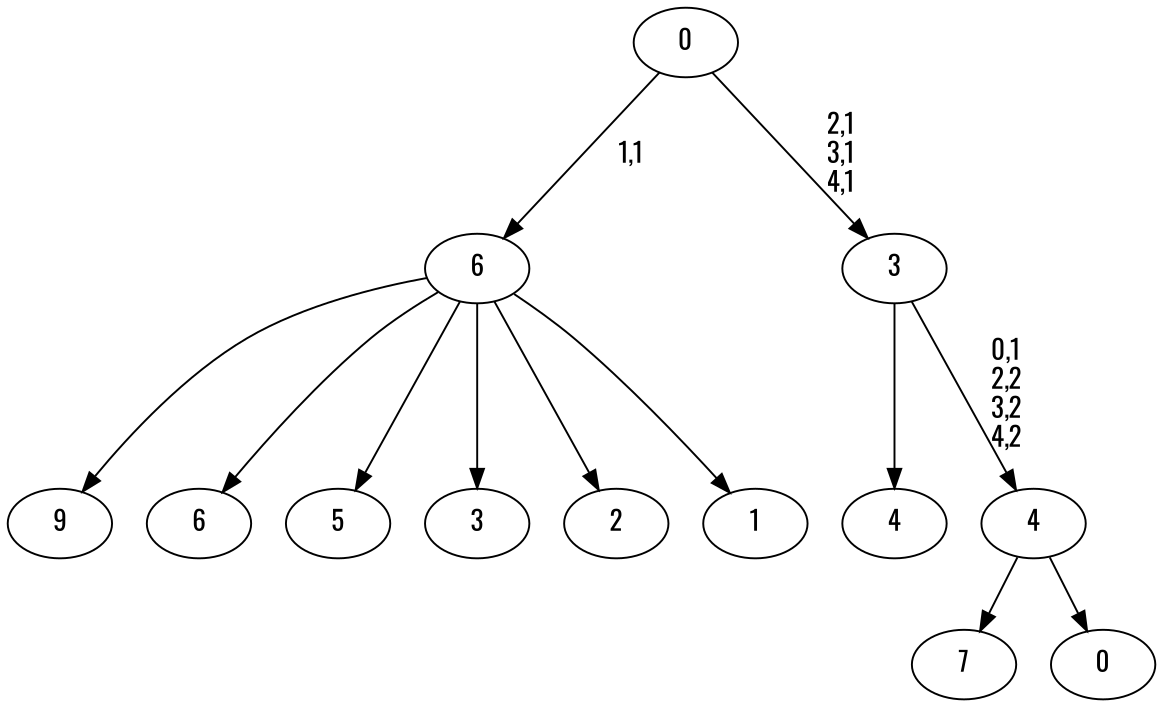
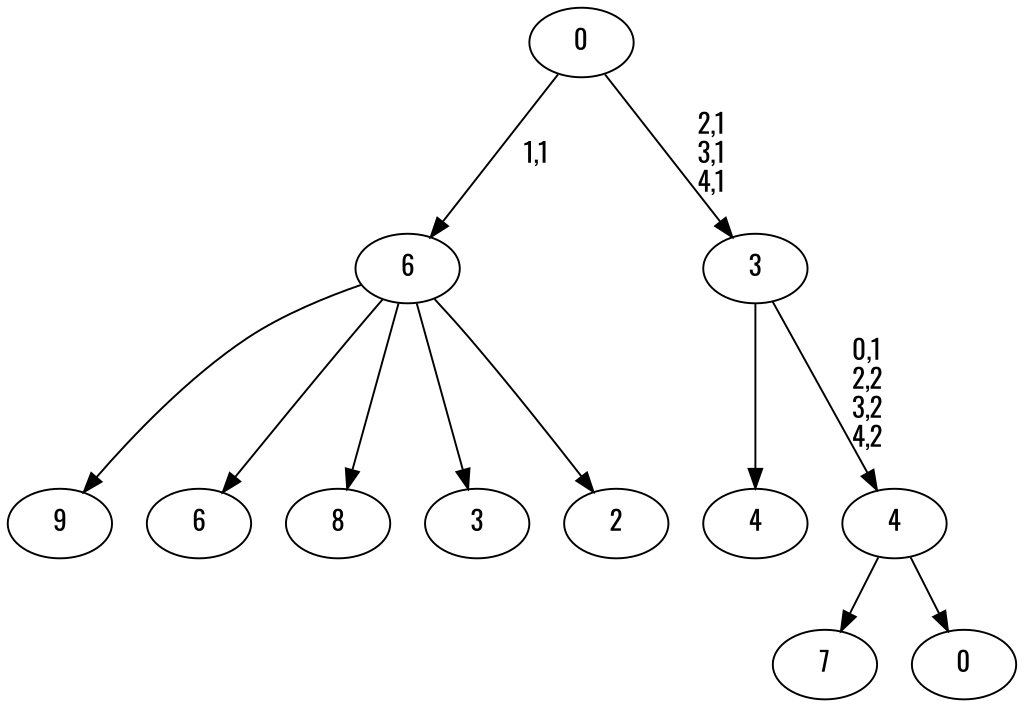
node "5": label "5" -> "8"
node "1": removed
